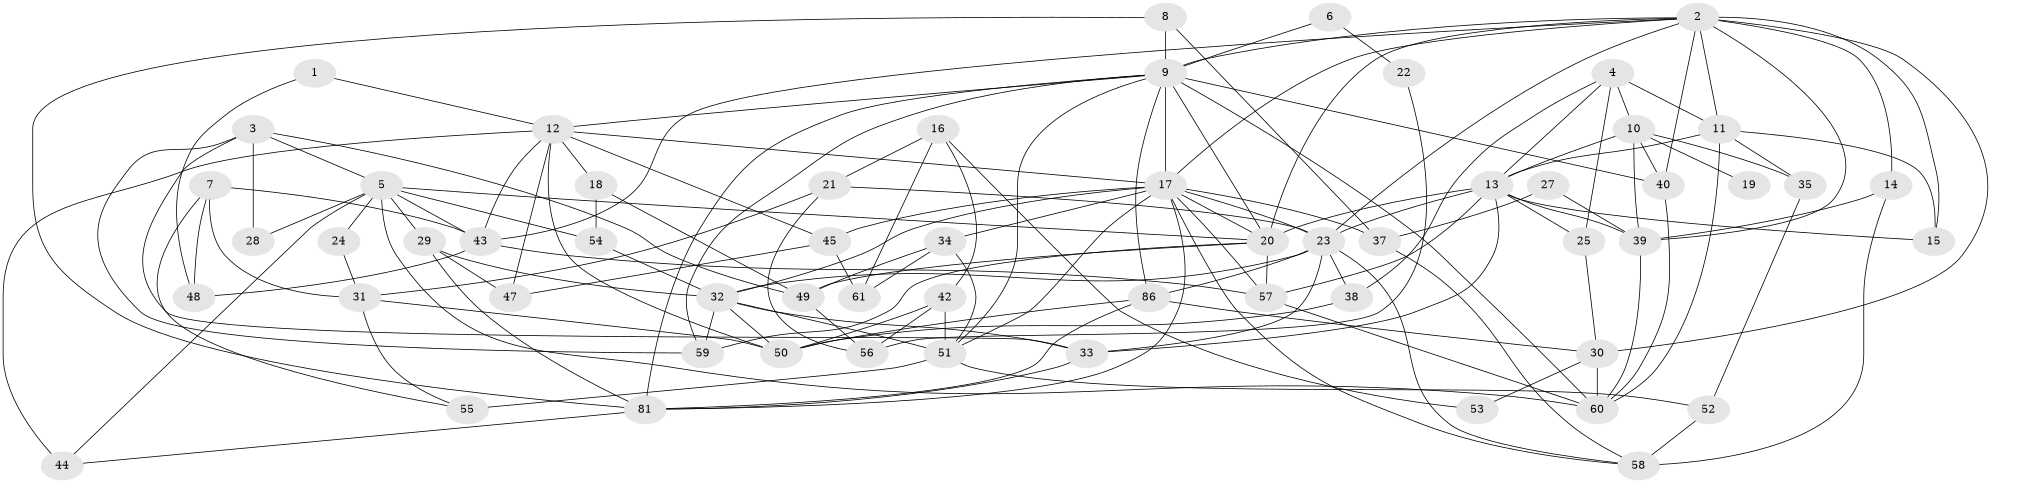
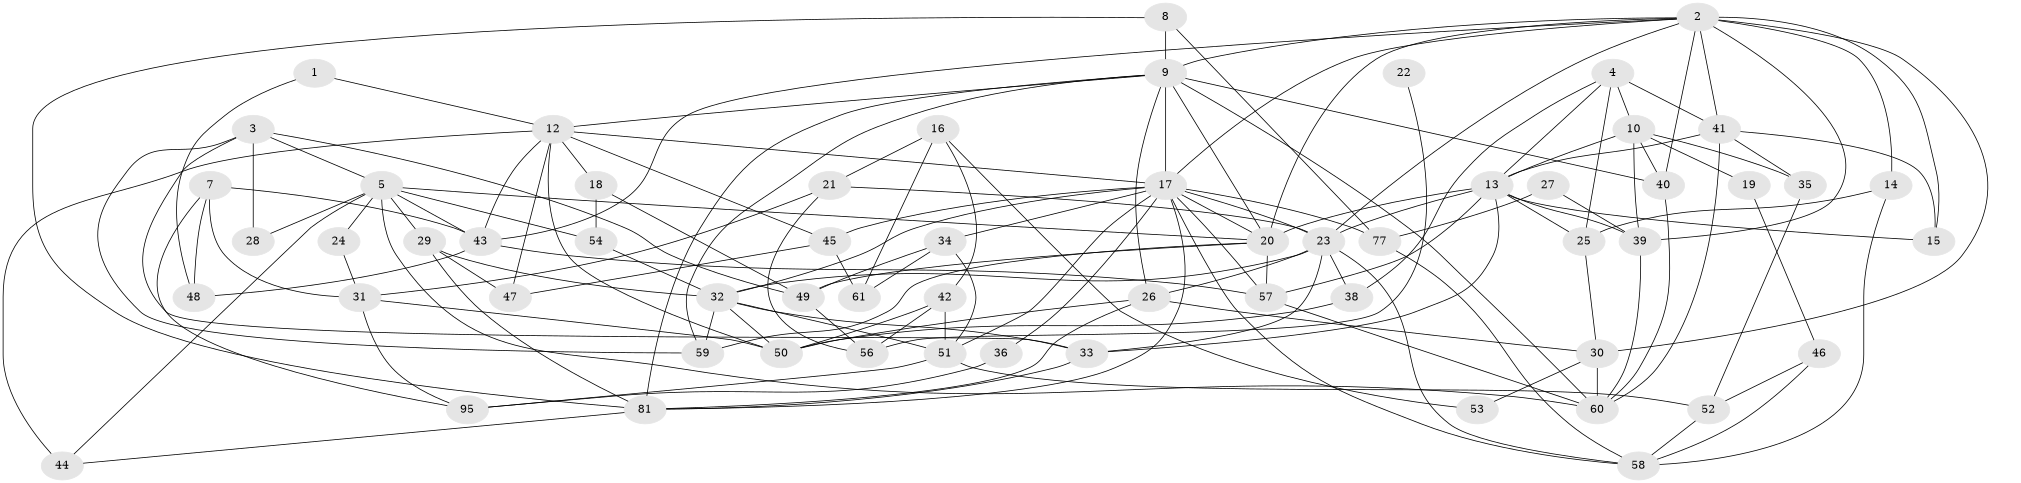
node "6": removed
node "11": label "11" -> "41"
edge "9" -- "51": removed
edge "14" -- "39": now "14" -- "25"
node "37": label "37" -> "77"
node "86": label "86" -> "26"
node "36": added
node "46": added
node "55": label "55" -> "95"
